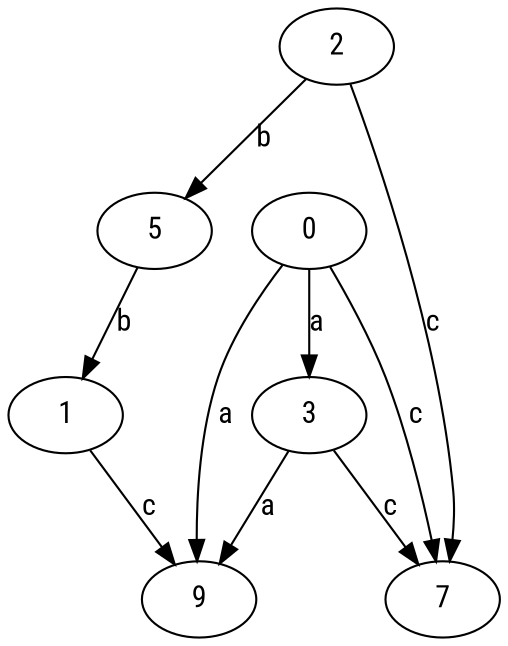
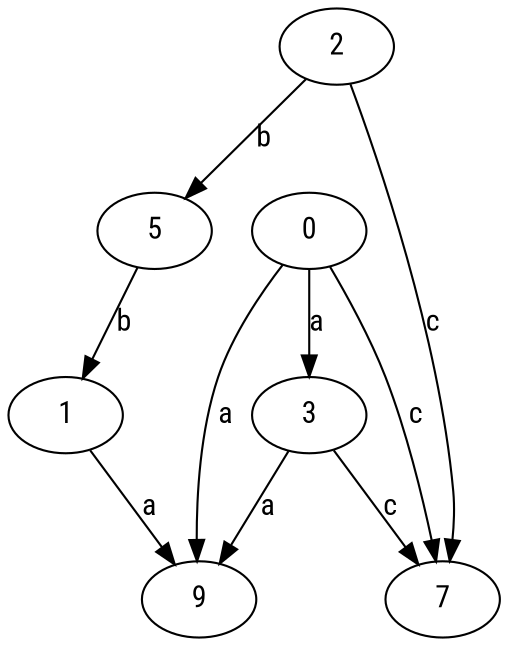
edge "1" -> "9": label "c" -> "a"
